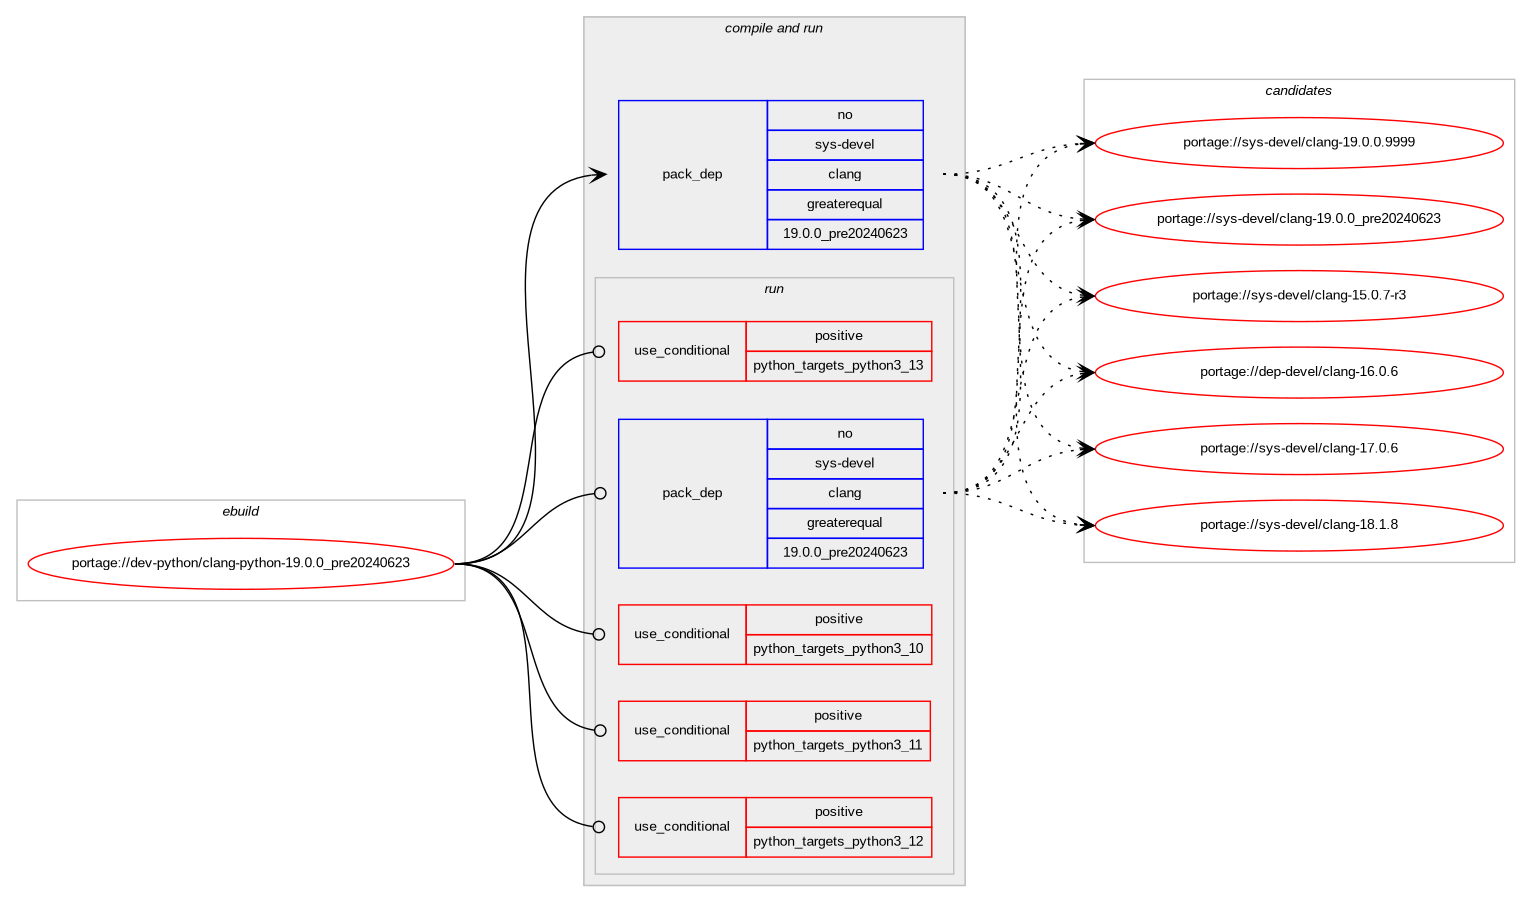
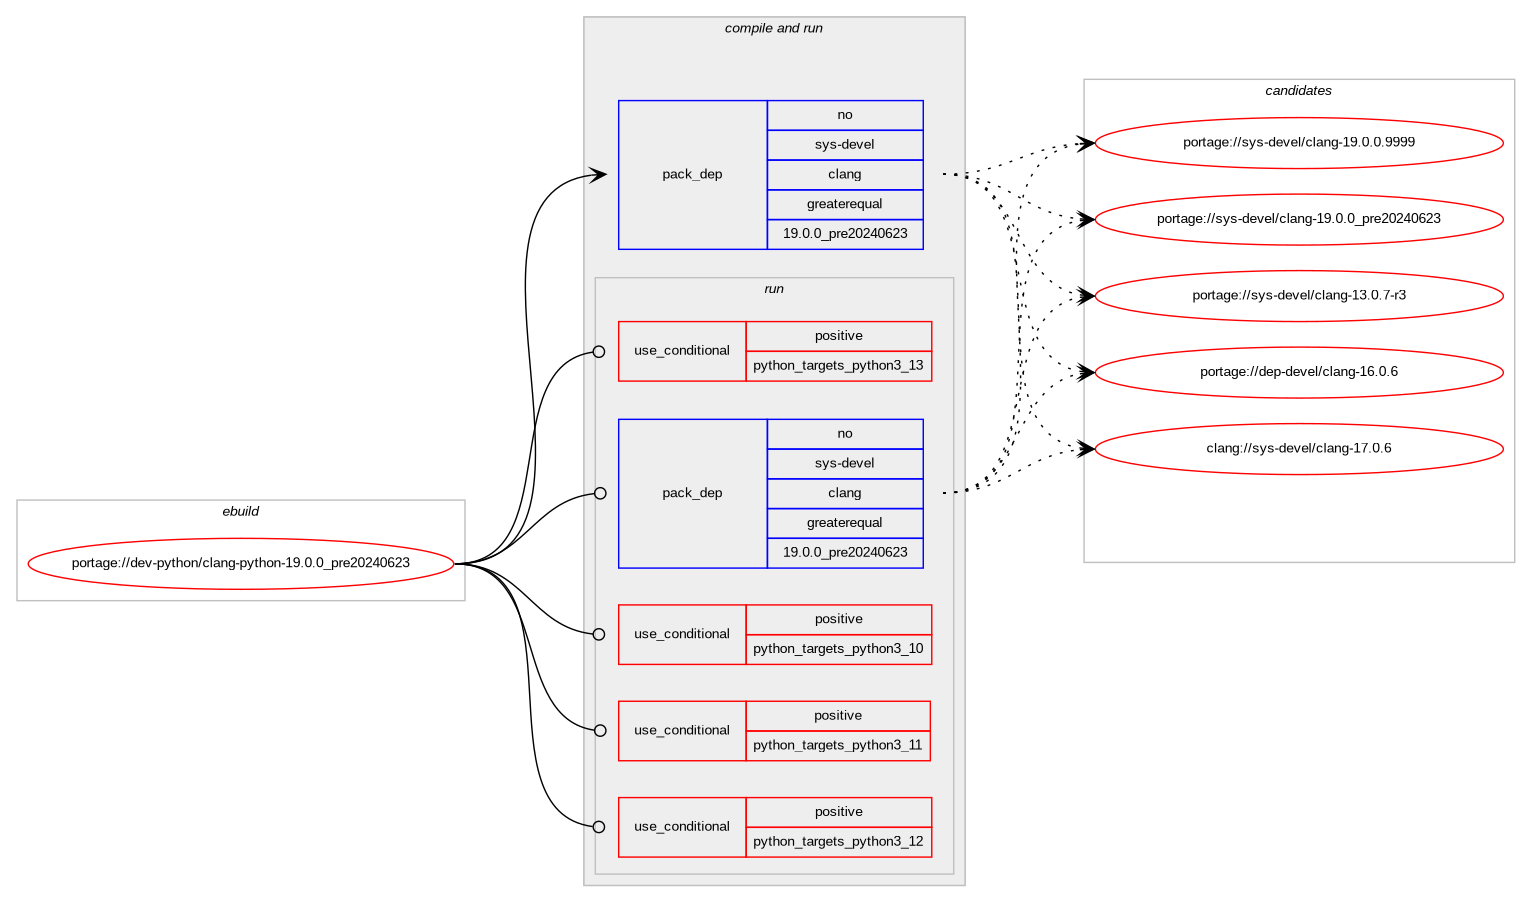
node "portage://sys-devel/clang-15.0.7-r3": label "portage://sys-devel/clang-15.0.7-r3" -> "portage://sys-devel/clang-13.0.7-r3"
node "portage://sys-devel/clang-17.0.6": label "portage://sys-devel/clang-17.0.6" -> "clang://sys-devel/clang-17.0.6"
node "portage://sys-devel/clang-18.1.8": removed
